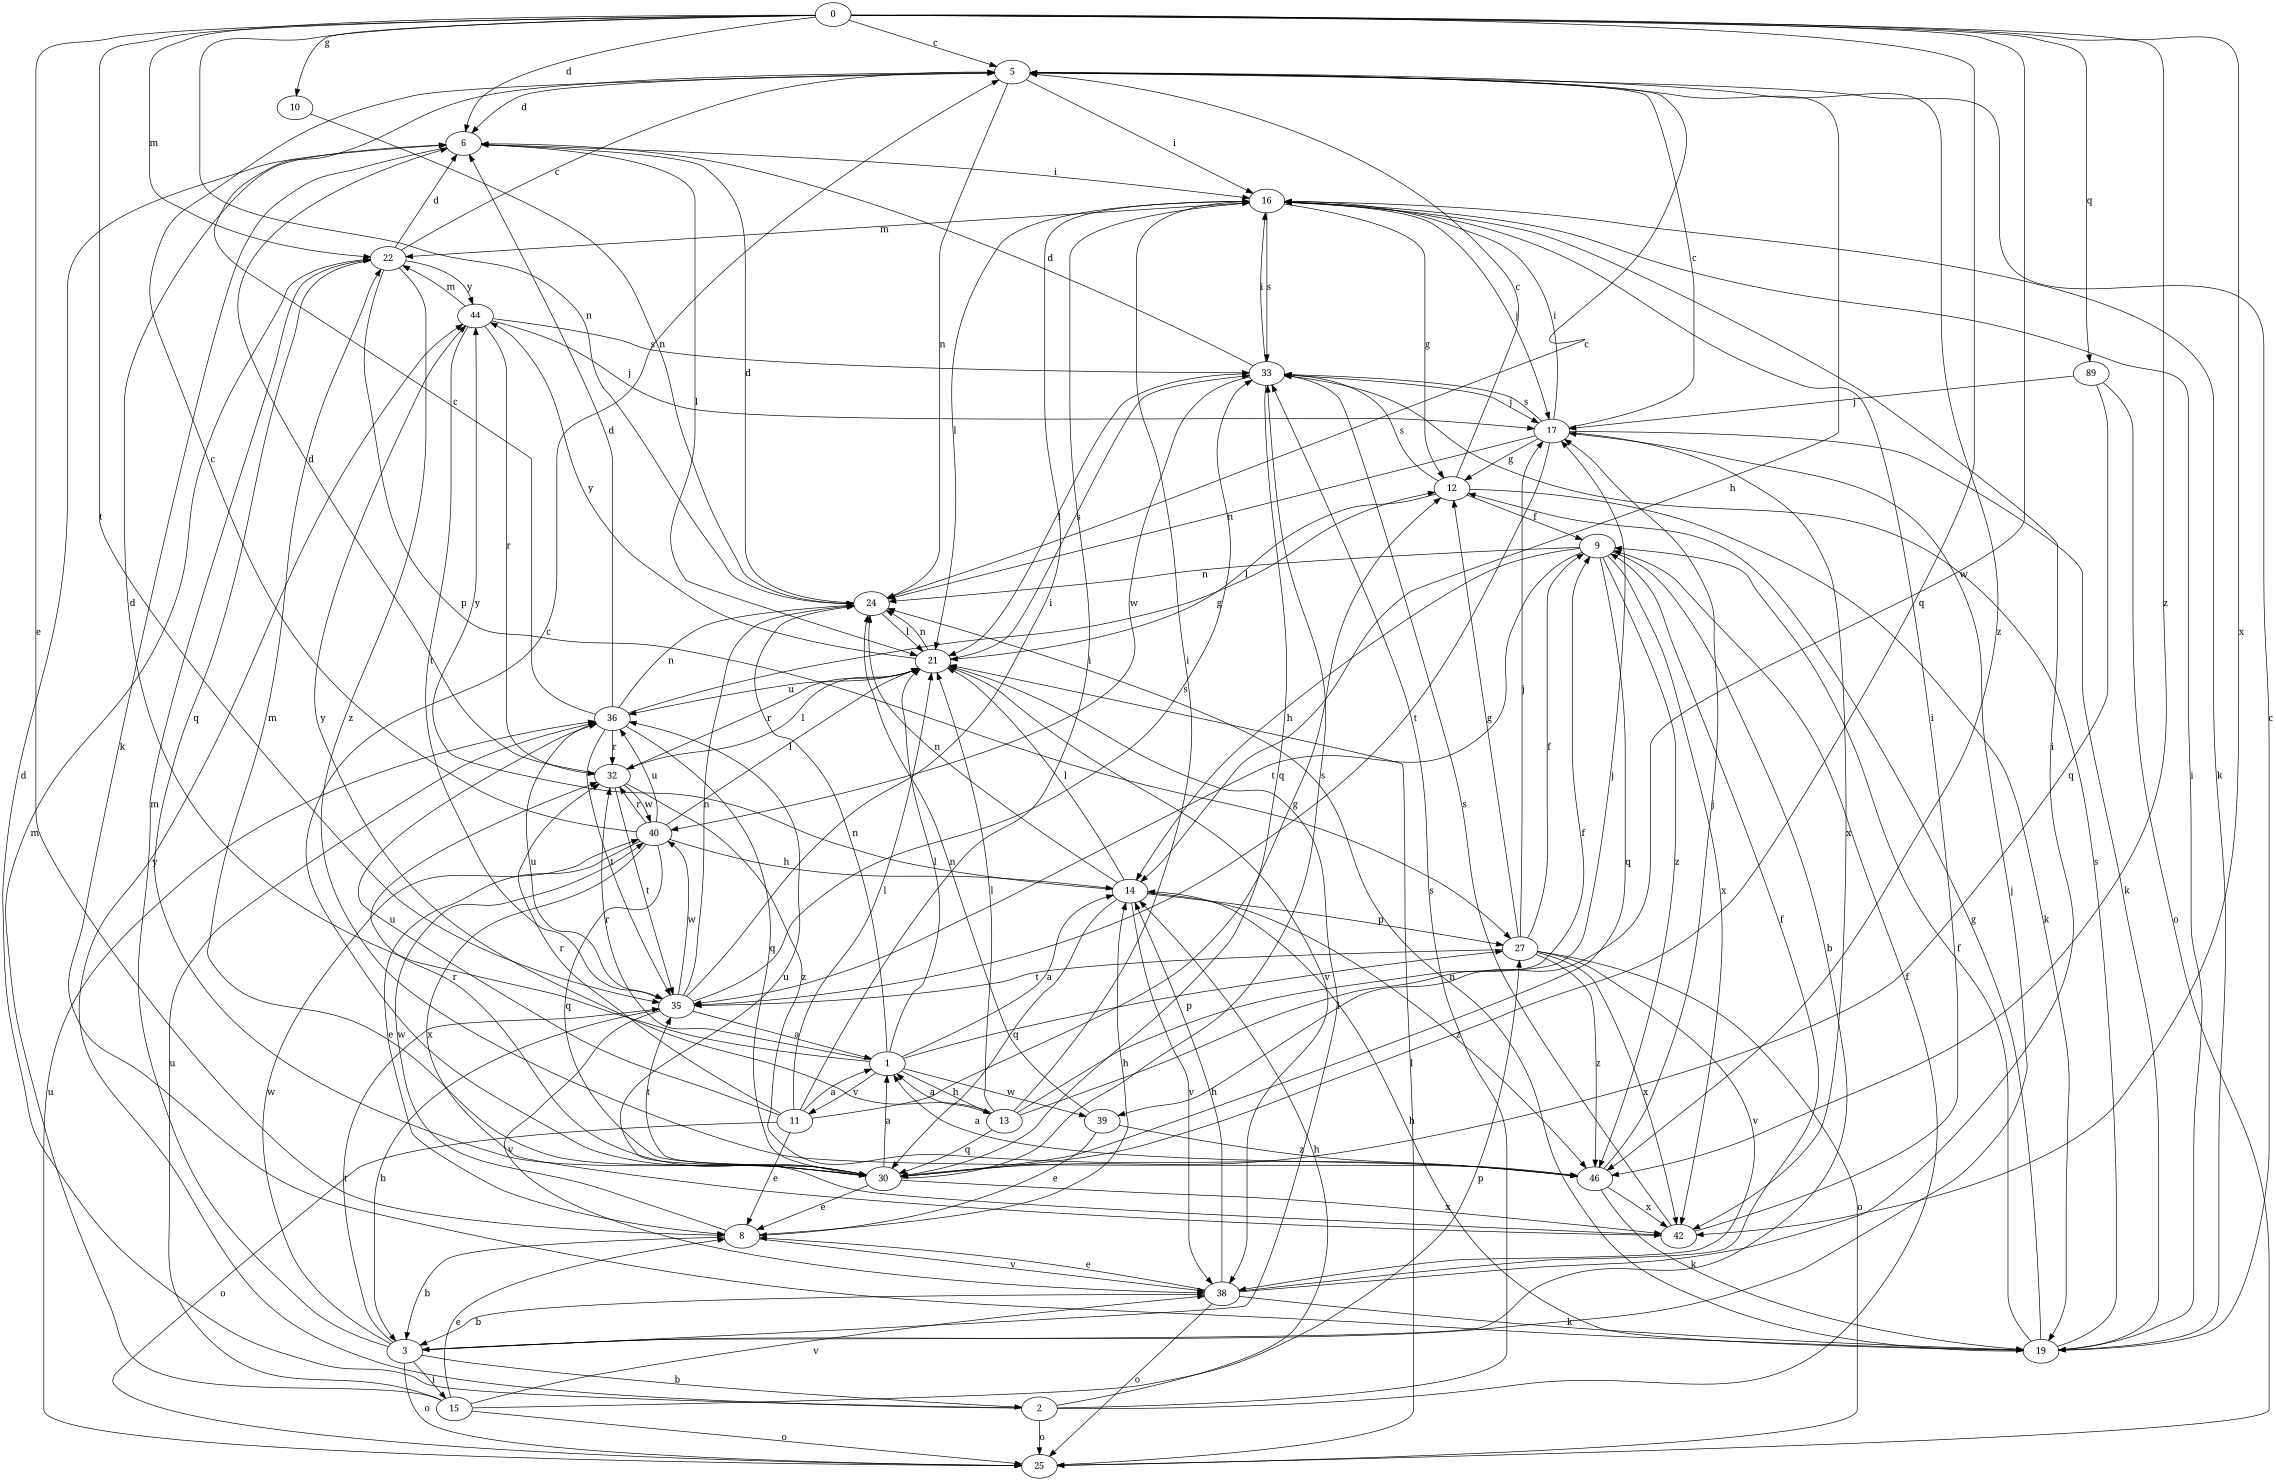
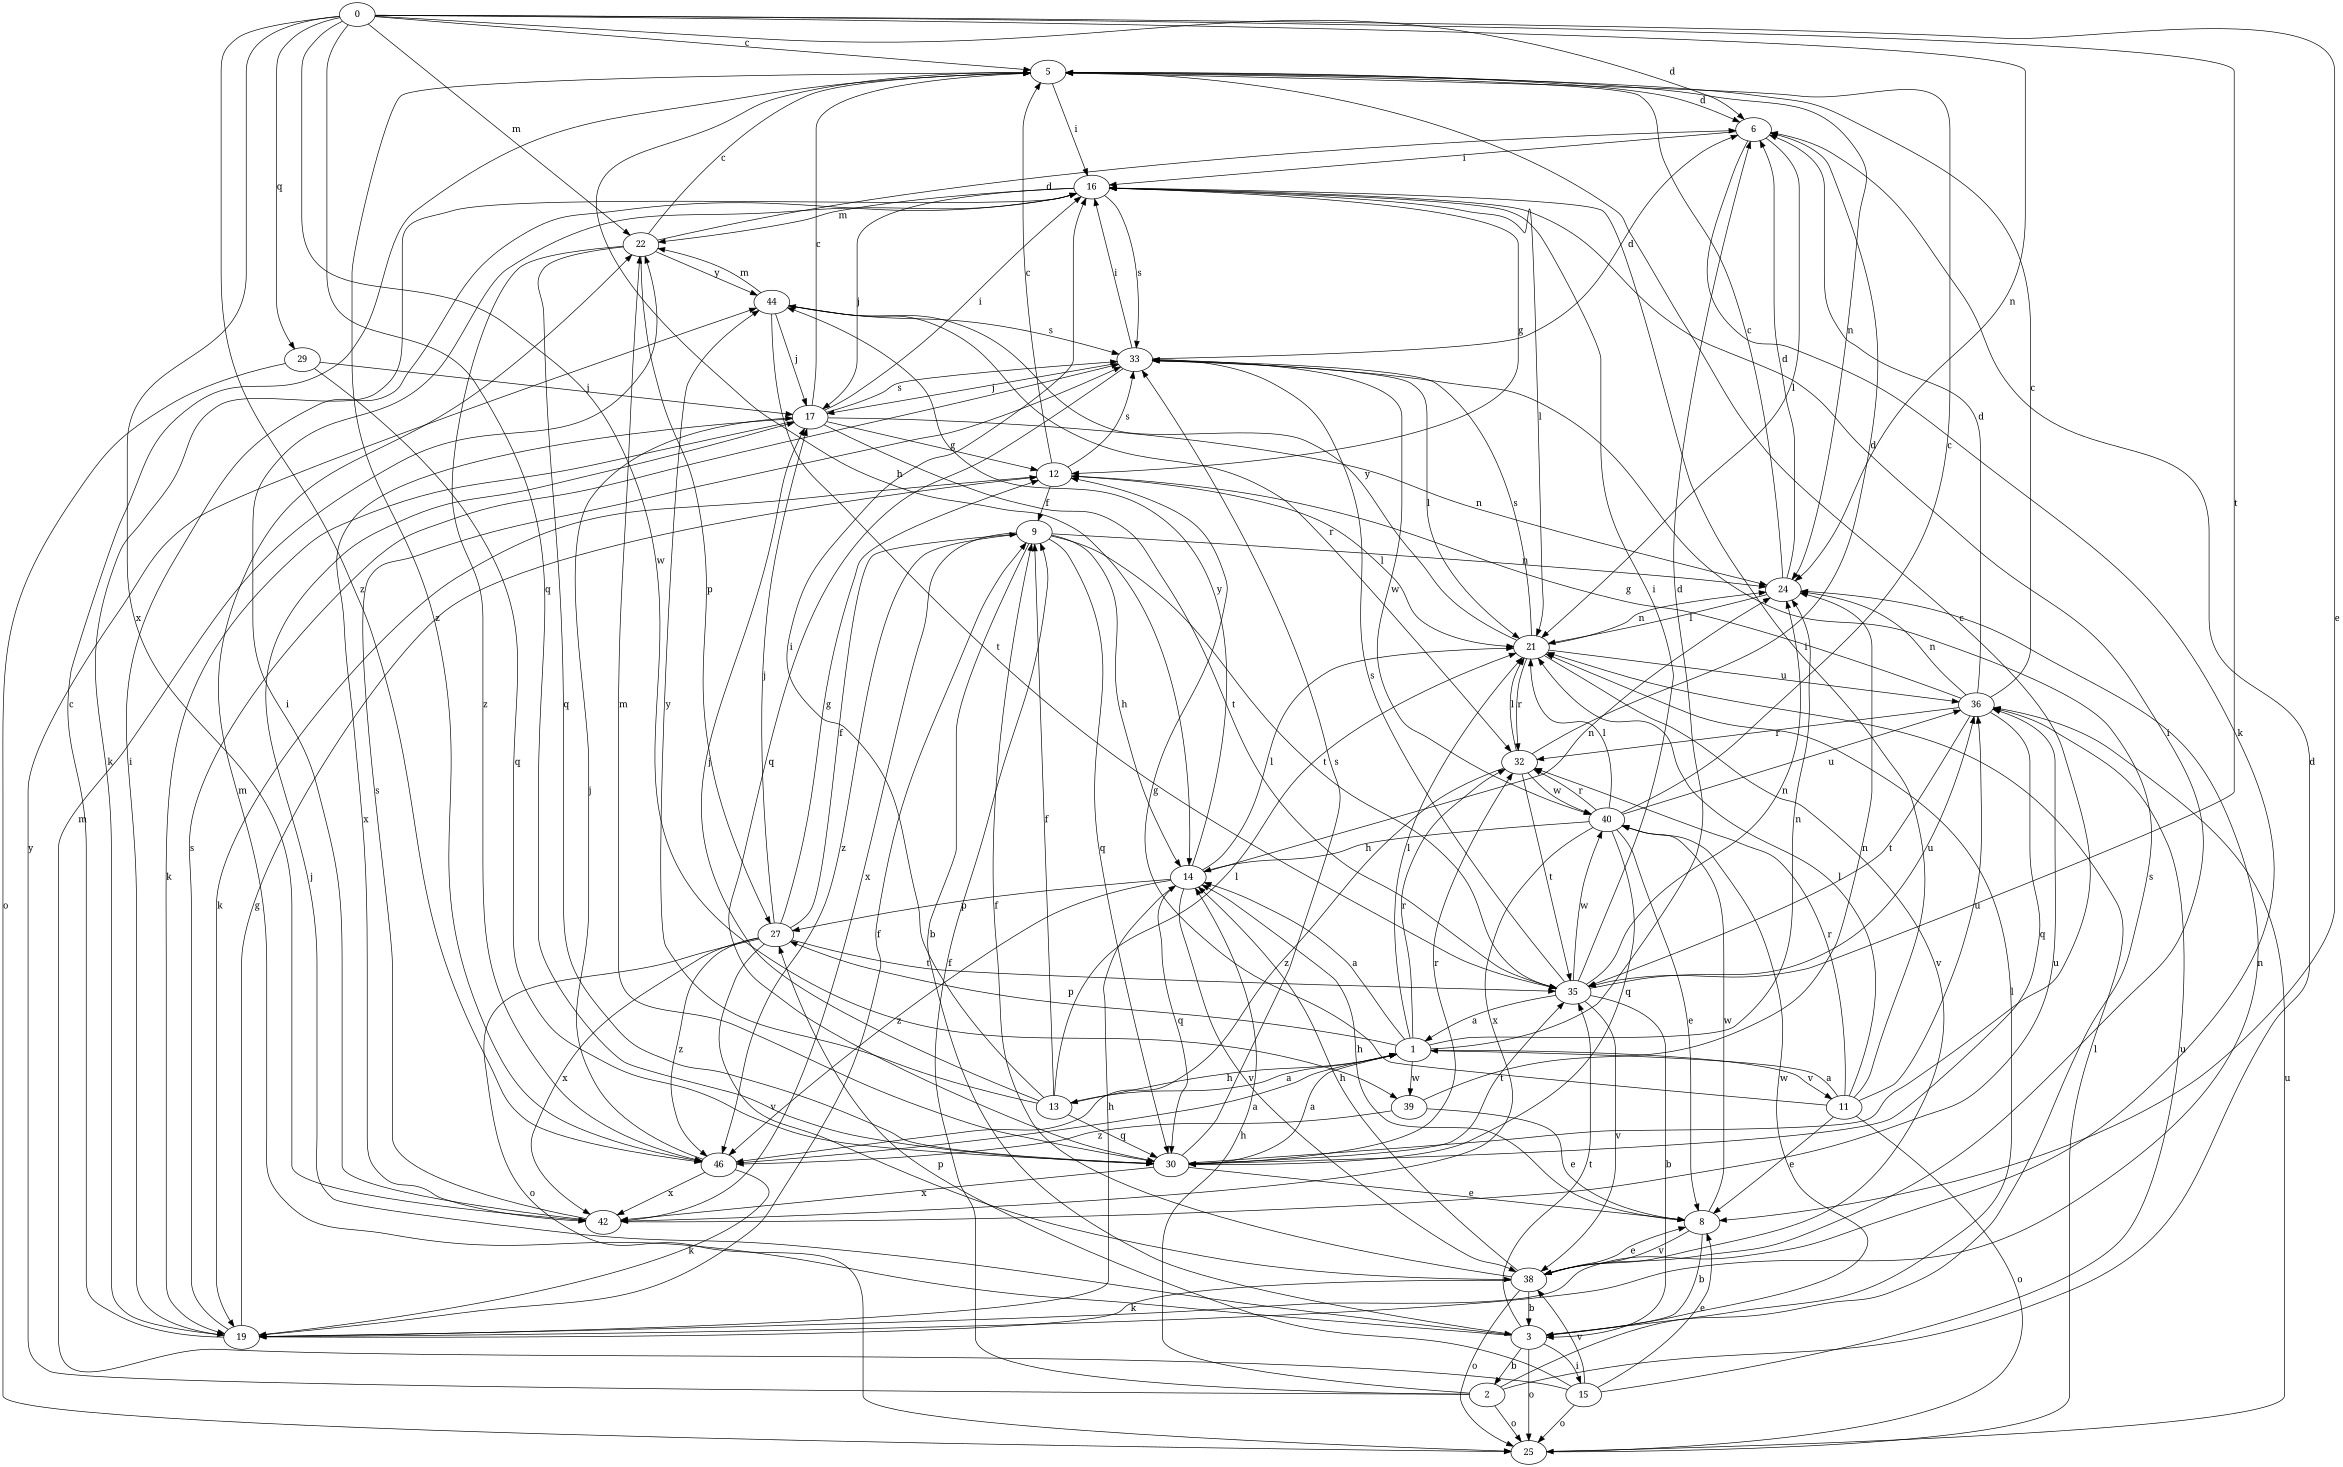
node "10": removed
node "89": label "89" -> "29"
